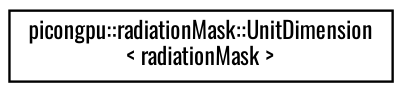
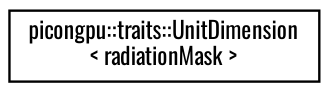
node "picongpu::radiationMask::UnitDimension < radiationMask >": label "picongpu::radiationMask::UnitDimension < radiationMask >" -> "picongpu::traits::UnitDimension < radiationMask >"
